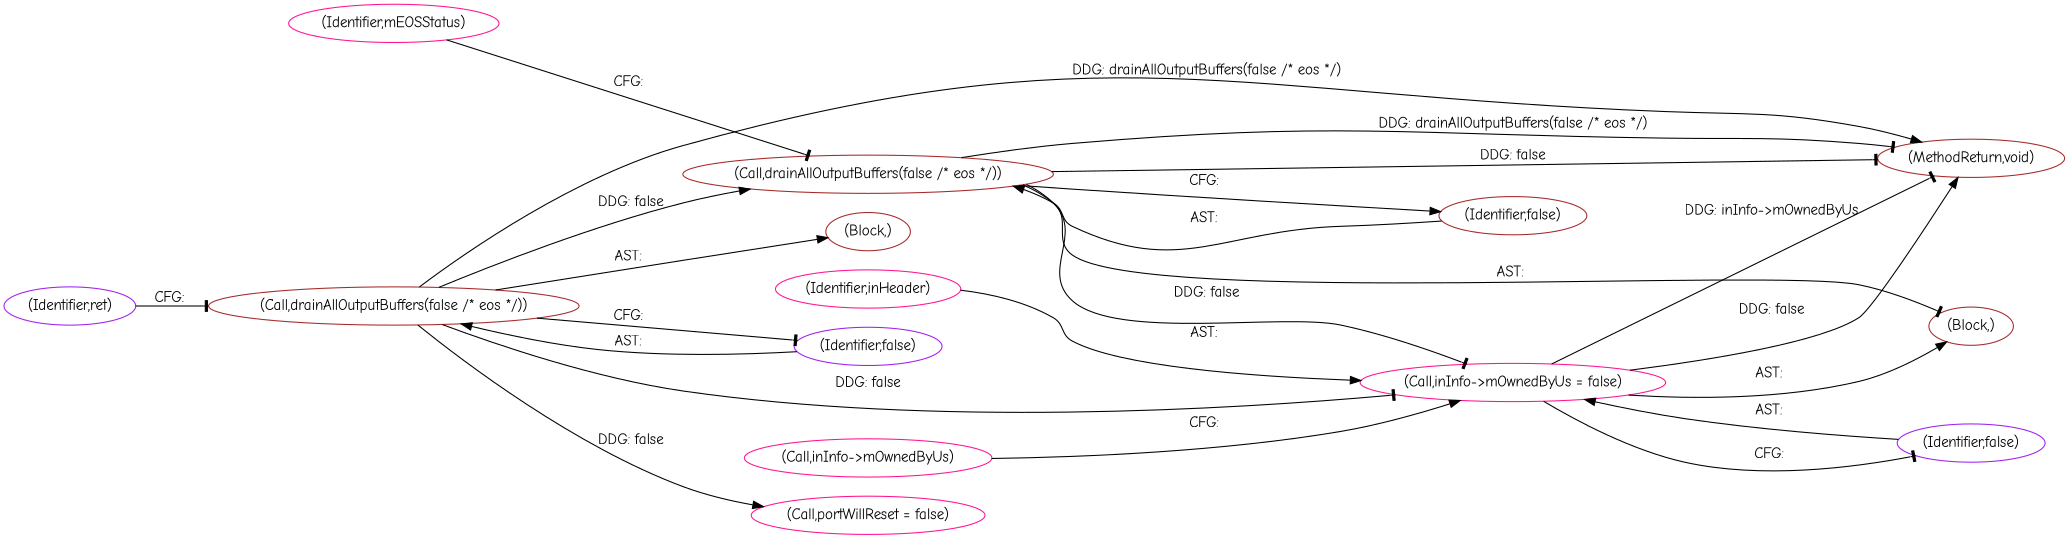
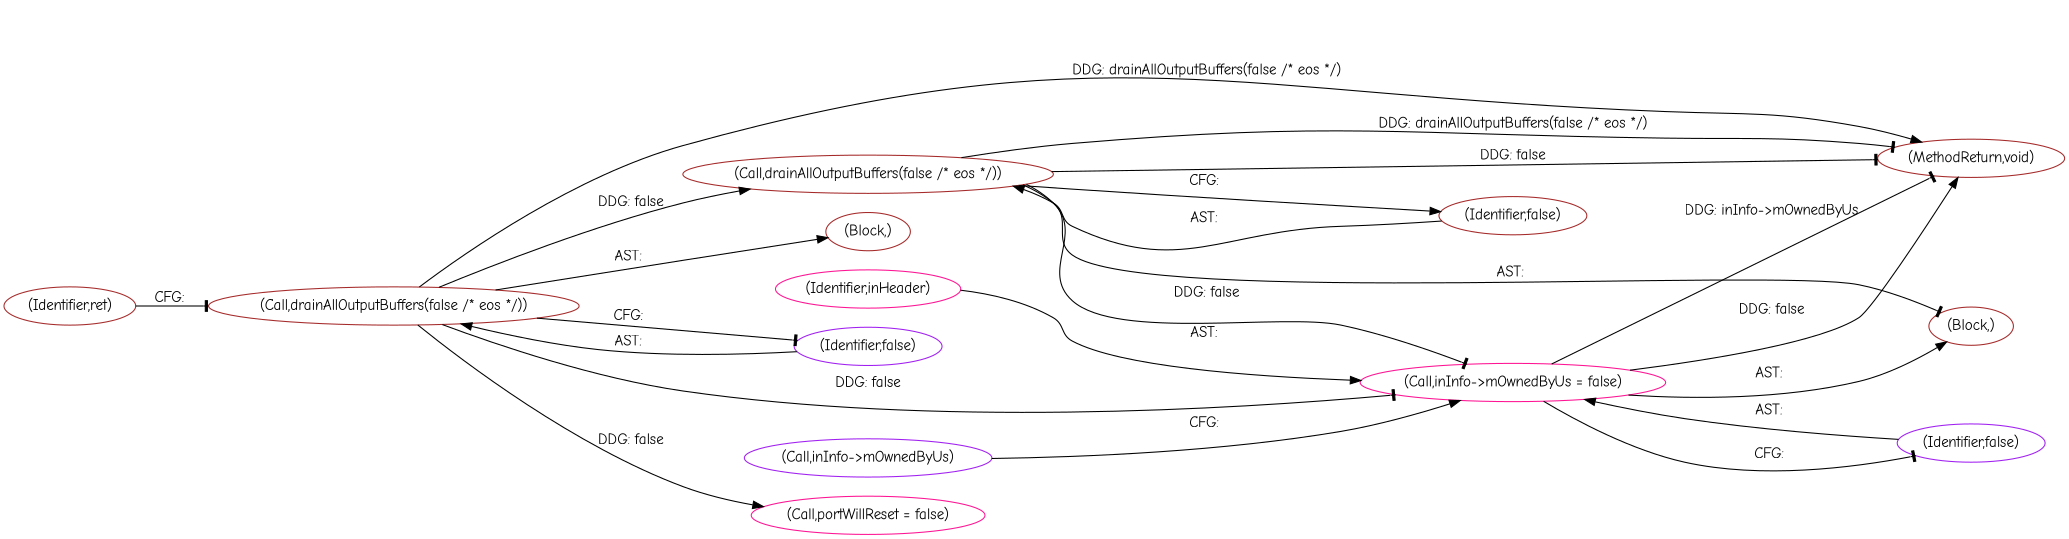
node "(Identifier,mEOSStatus)": removed
node "(Identifier,ret)": color purple -> brown
node "(Call,inInfo->mOwnedByUs)": color deeppink -> purple
